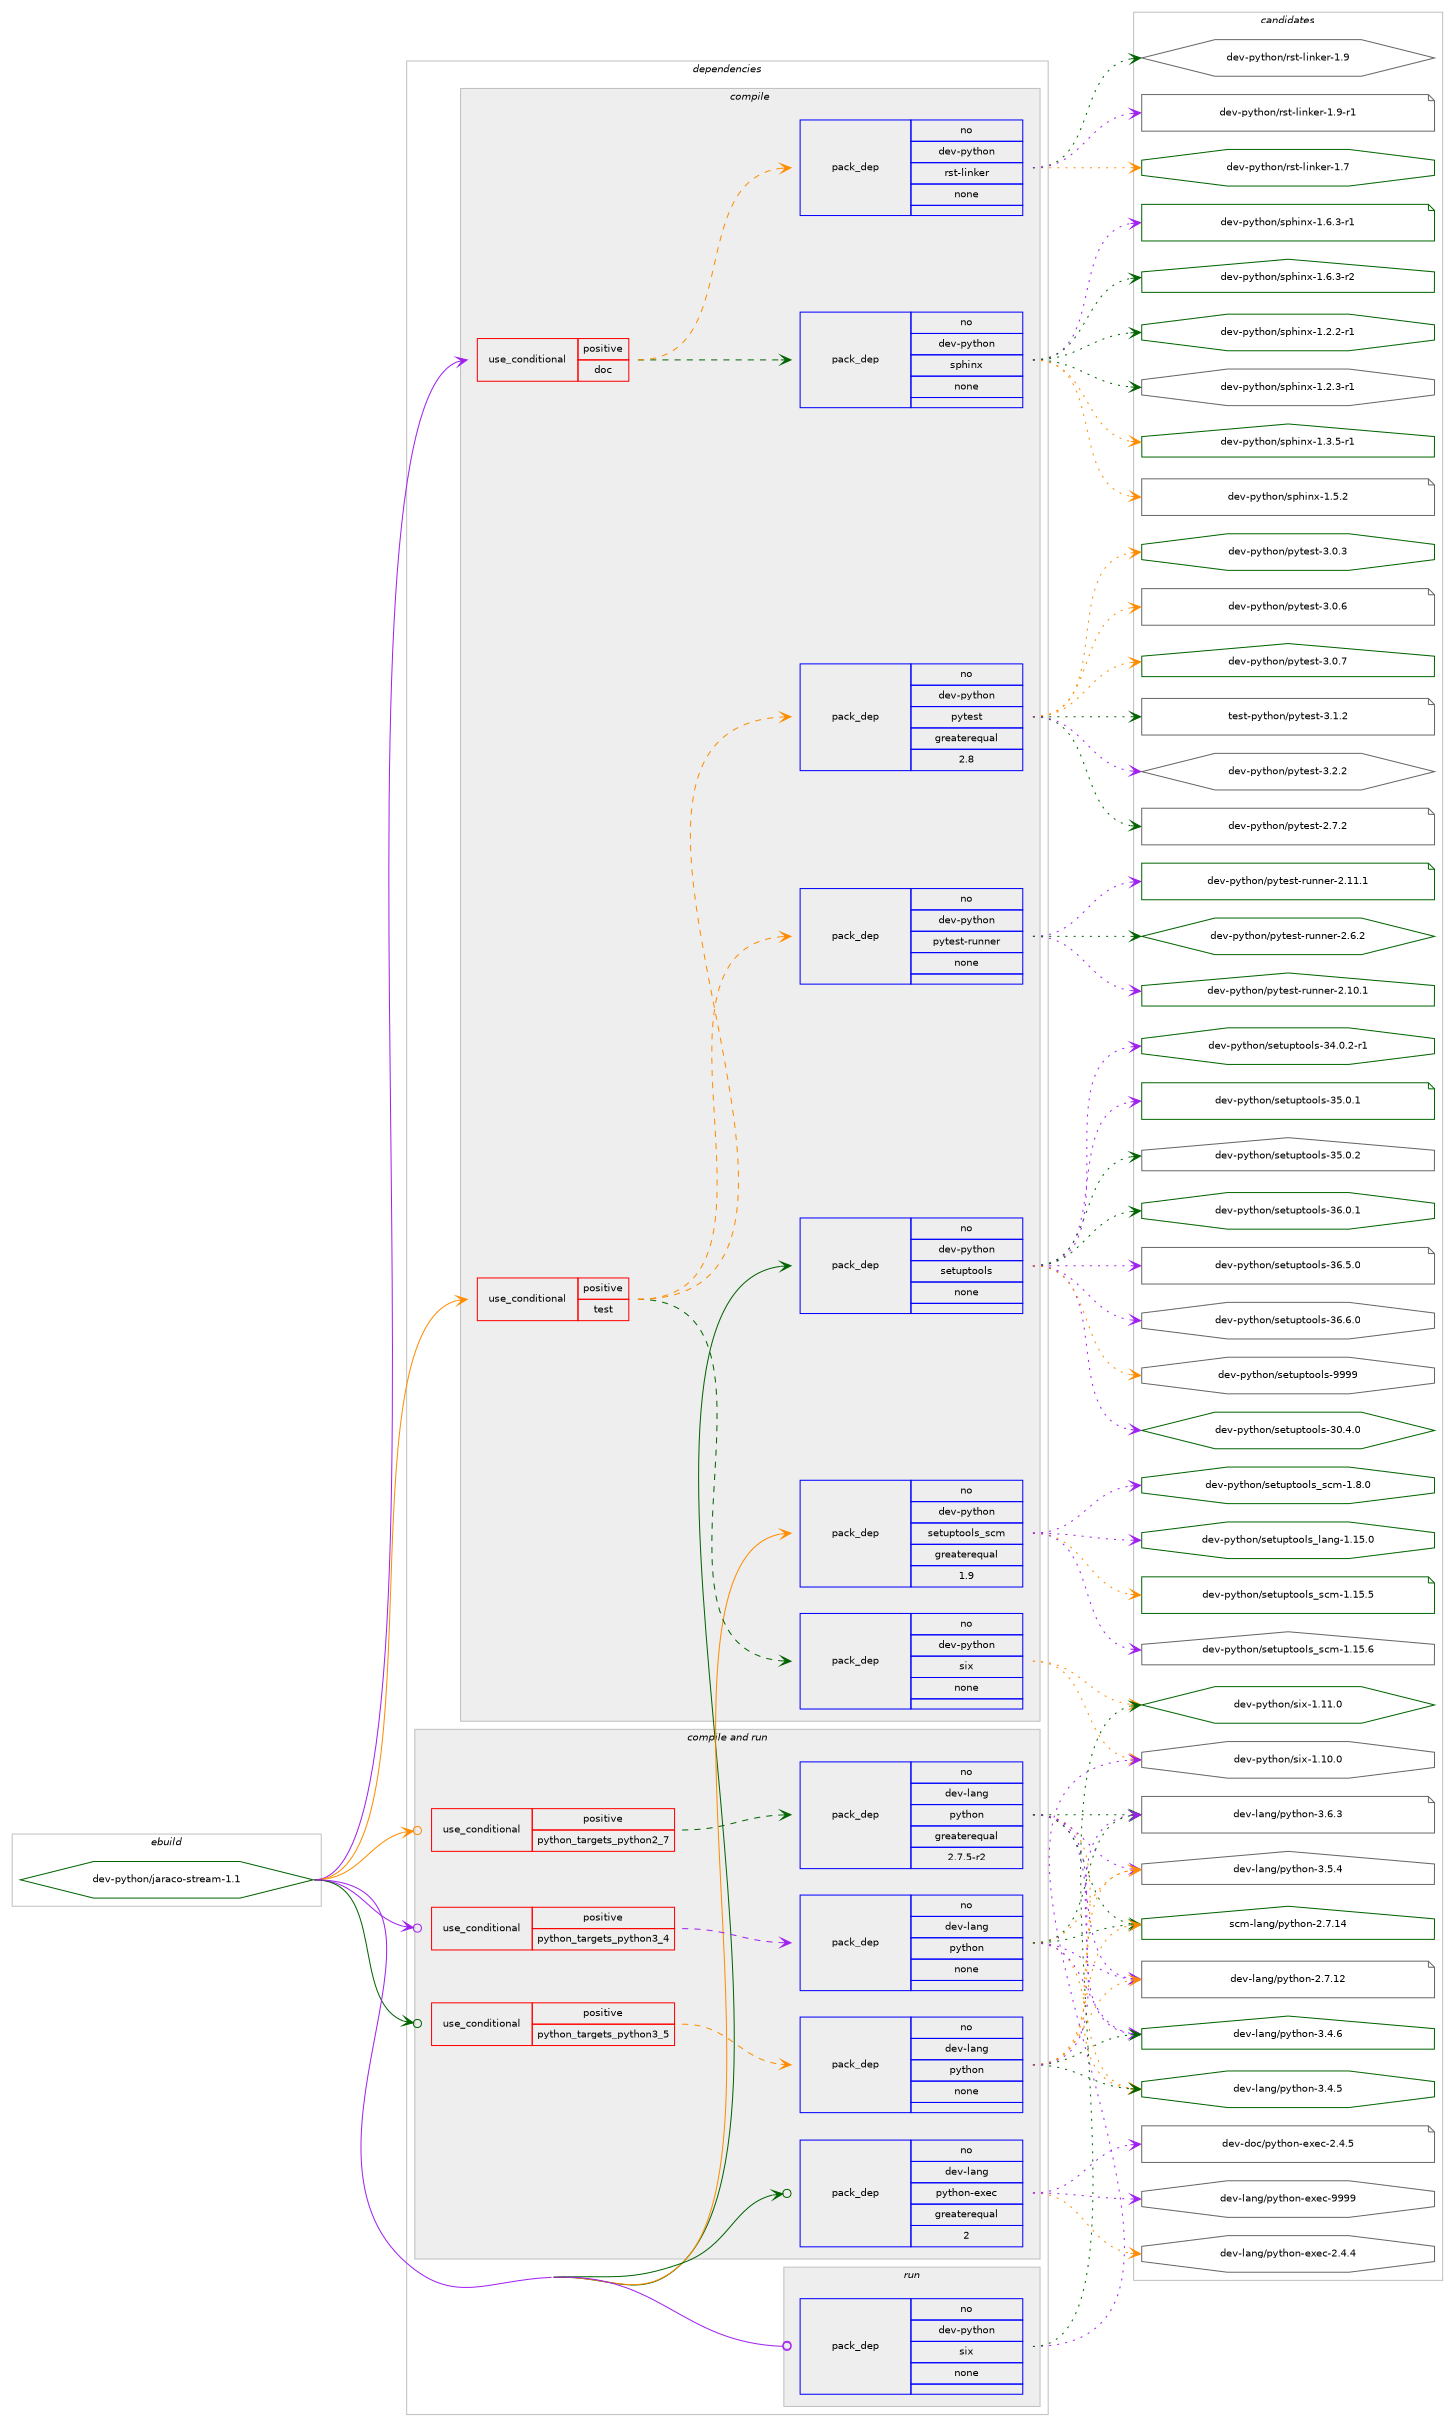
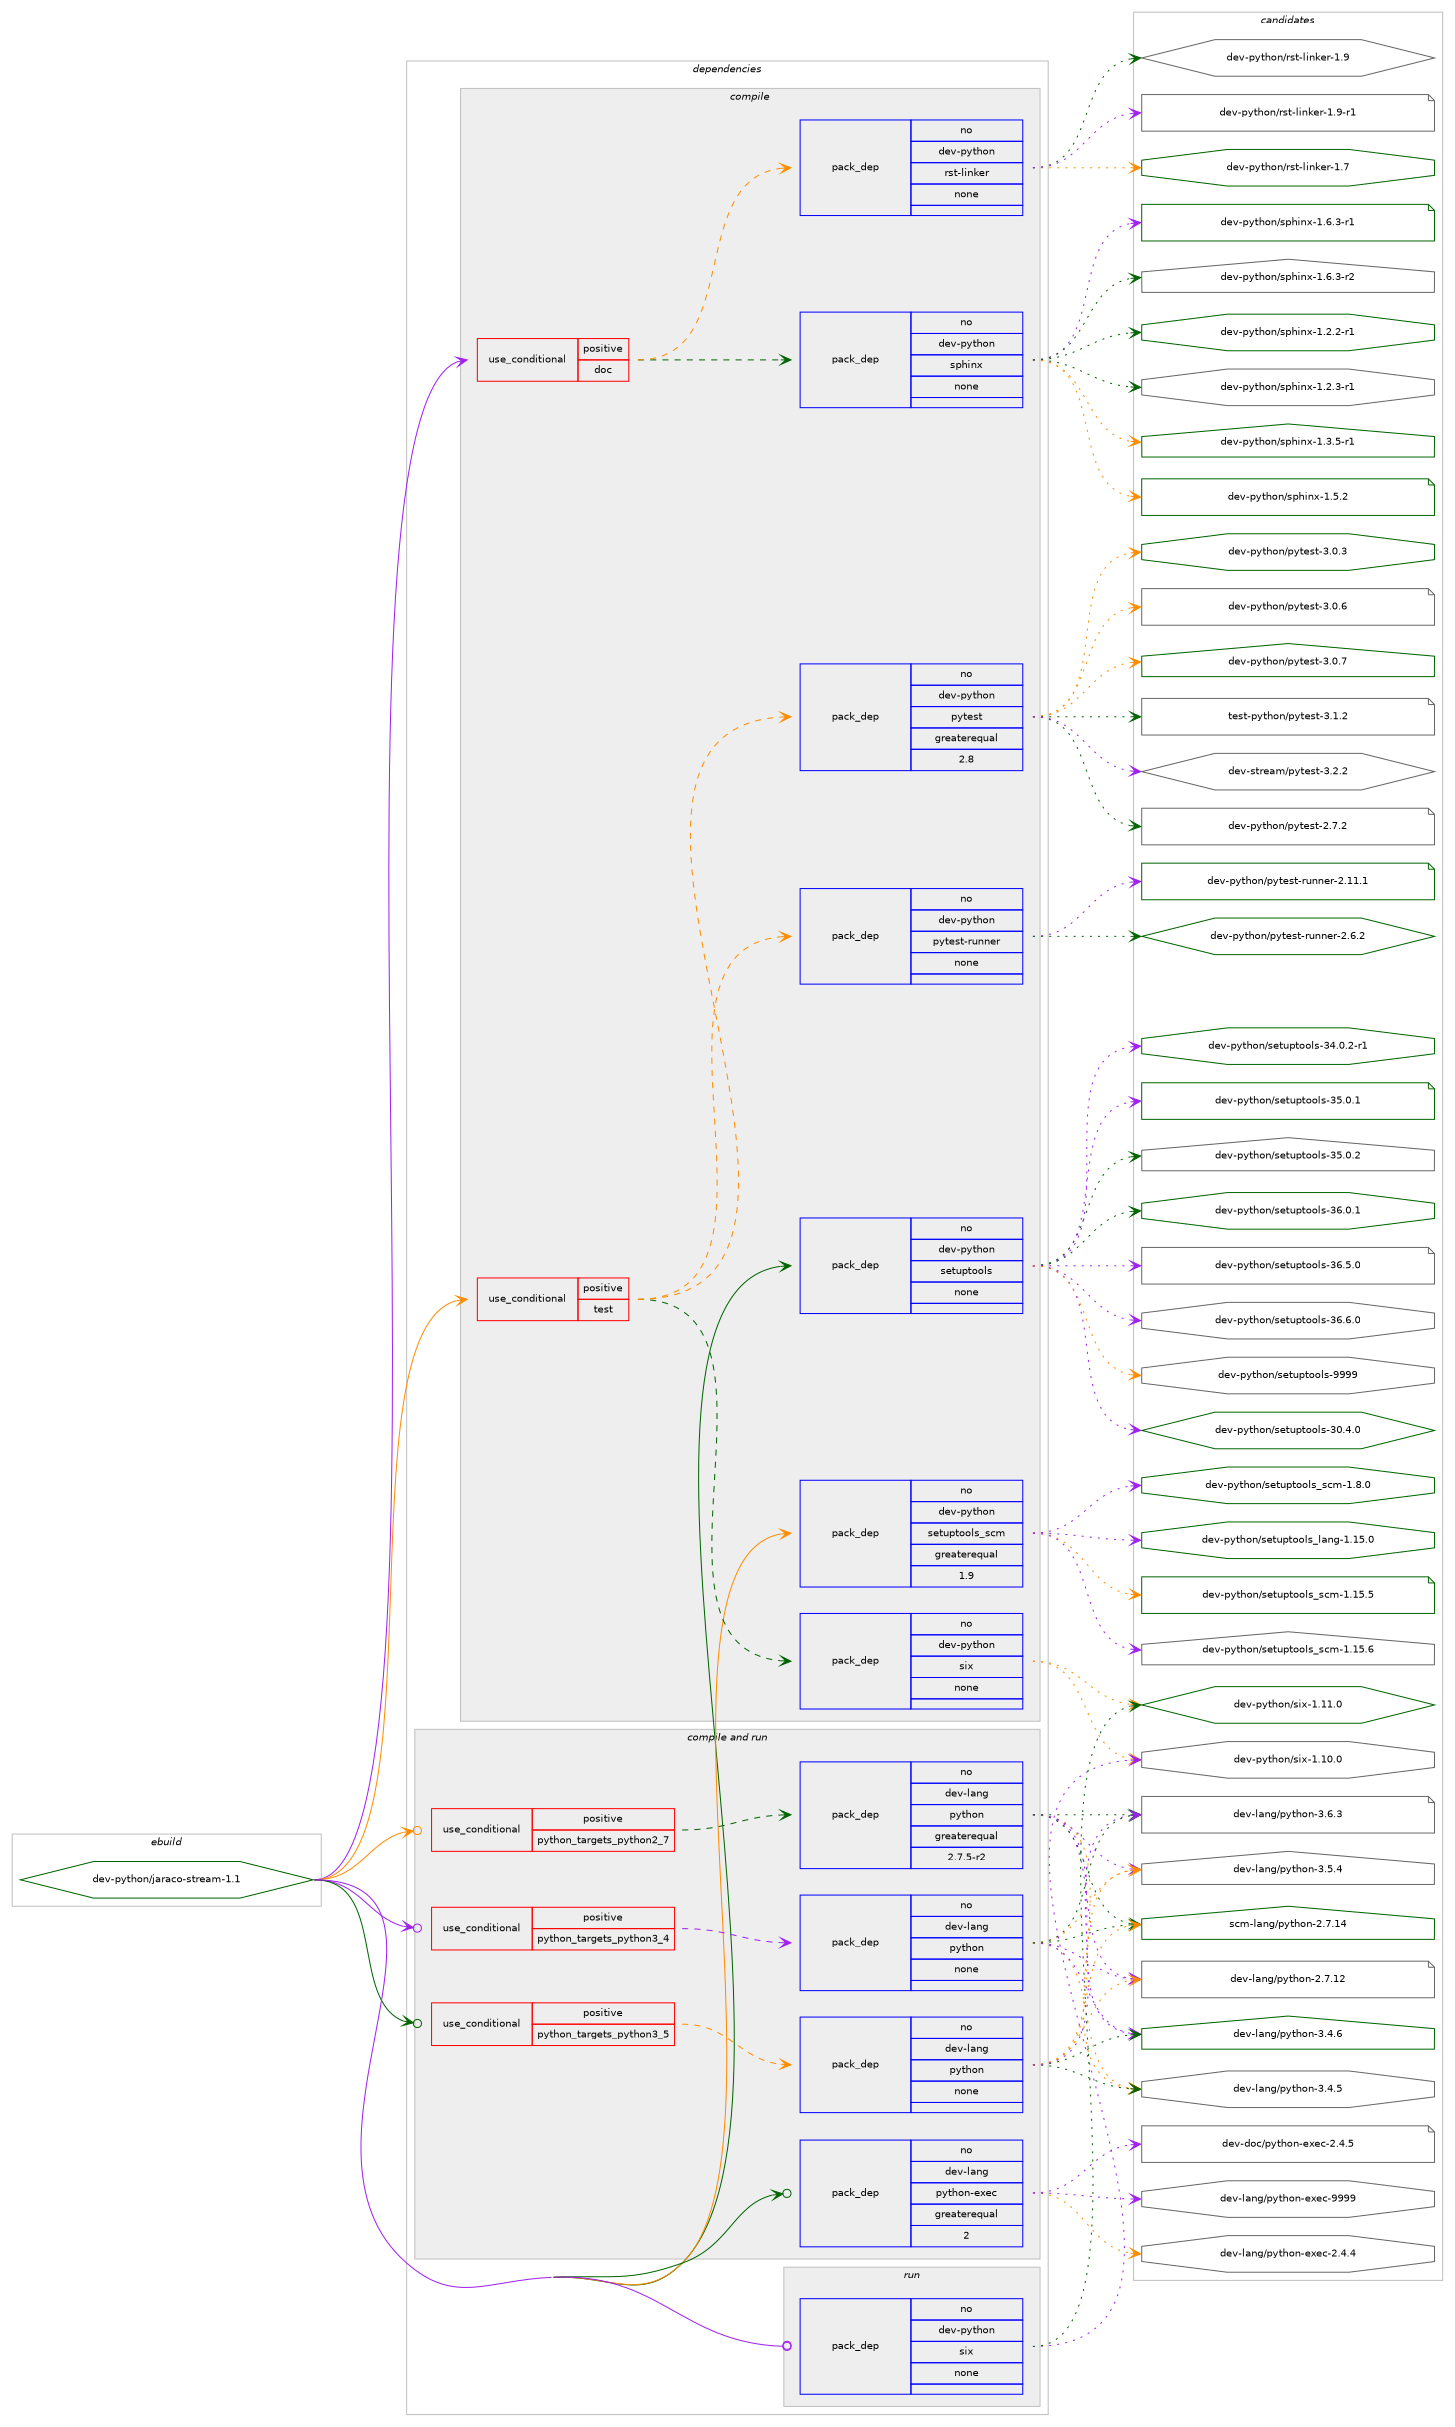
node "dev-python/sphinx-1.6.3-r2": color darkgreen -> gray40
node "dev-python/sphinx-1.5.2": color gray40 -> darkgreen
node "dev-python/pytest-3.2.2": label "dev-python/pytest-3.2.2" -> "dev-stream/pytest-3.2.2"
node "dev-python/pytest-runner-2.10.1": removed
node "dev-lang/python-3.4.5": color darkgreen -> gray40
